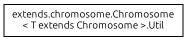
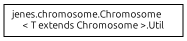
node "extends.chromosome.Chromosome < T extends Chromosome >.Util": label "extends.chromosome.Chromosome < T extends Chromosome >.Util" -> "jenes.chromosome.Chromosome < T extends Chromosome >.Util"
